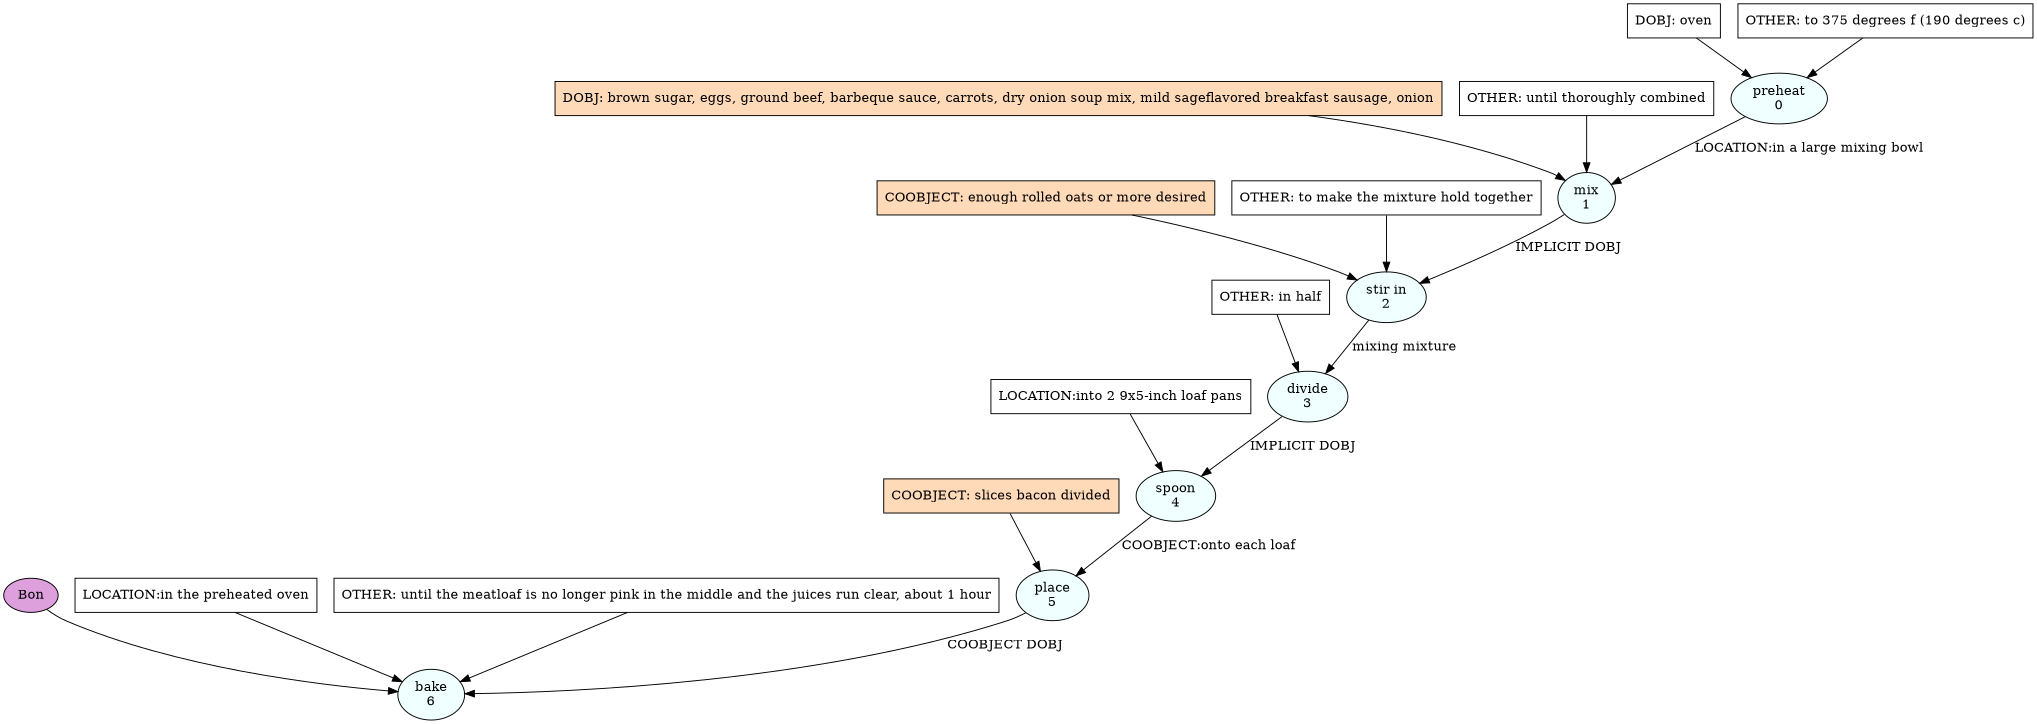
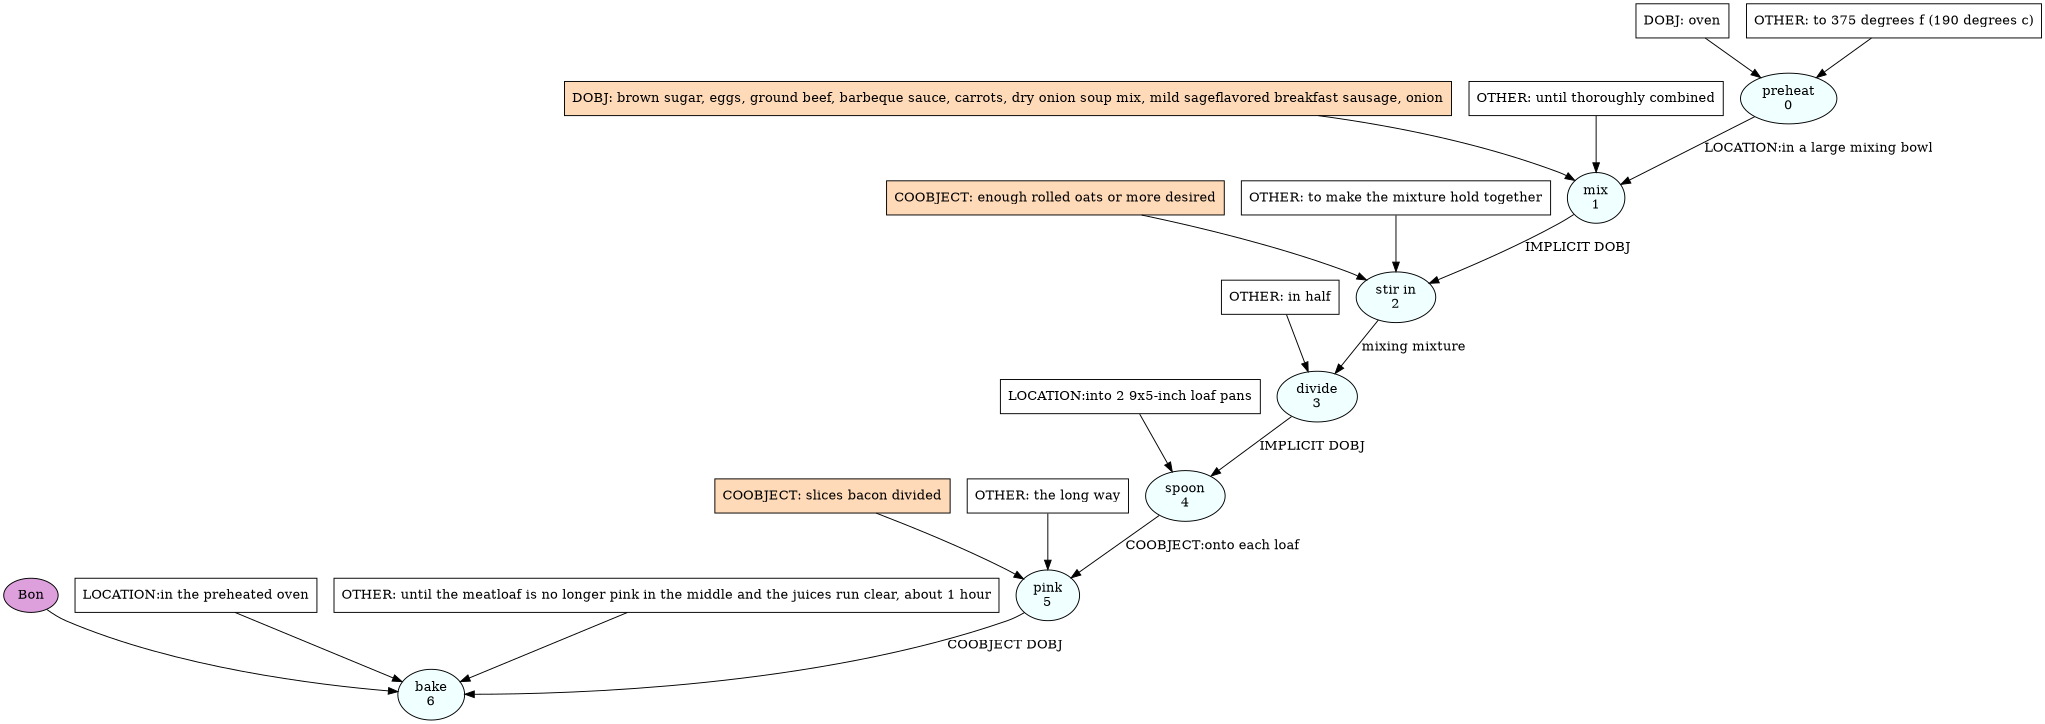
node "OTHER: the long way": added
node "place 5": label "place 5" -> "pink 5"
